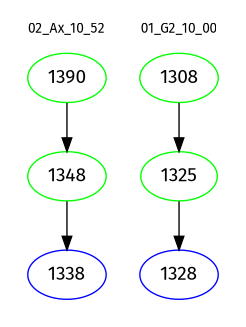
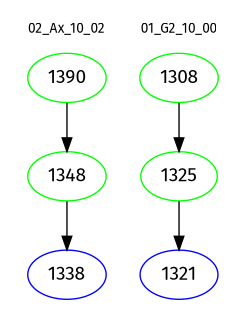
cluster "02_Ax_10_52": label "02_Ax_10_52" -> "02_Ax_10_02"
node "1328": label "1328" -> "1321"
